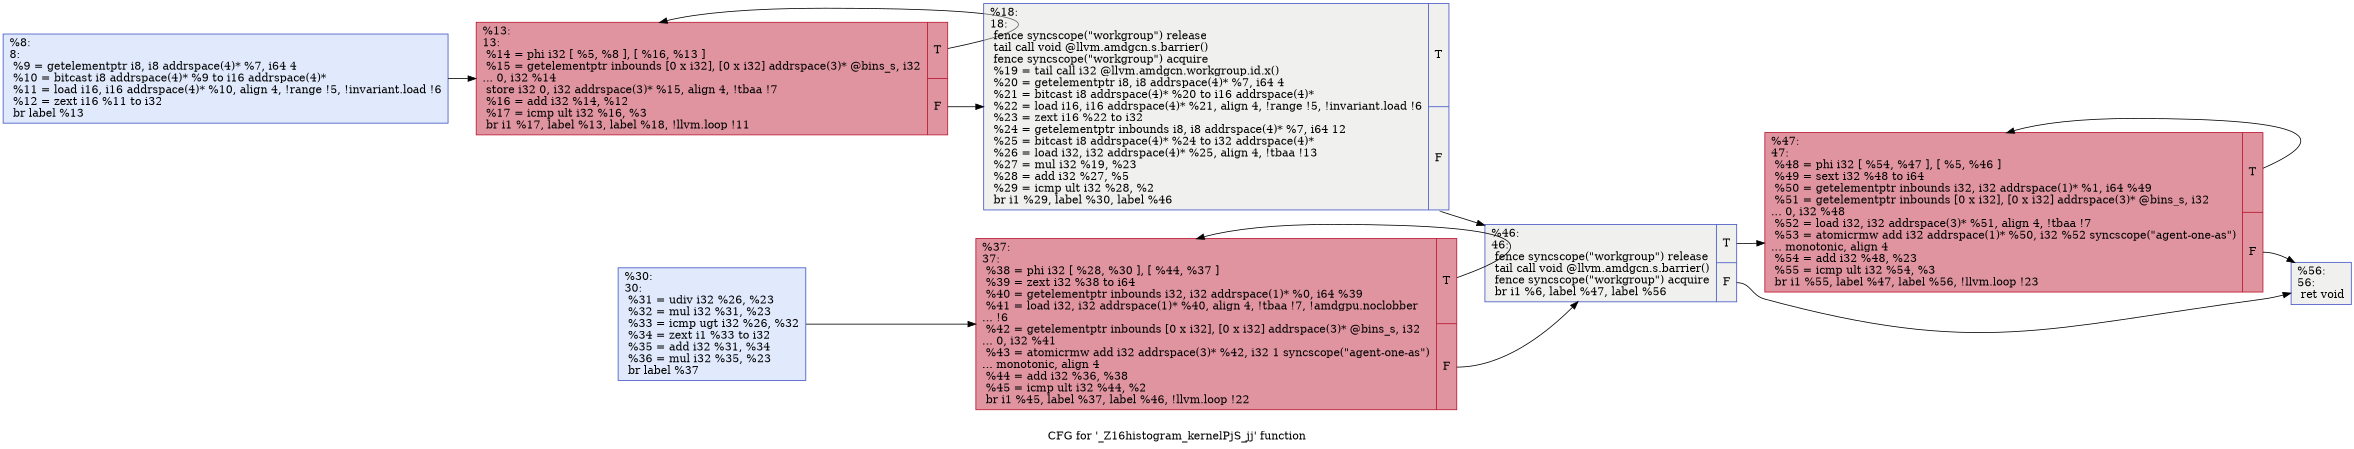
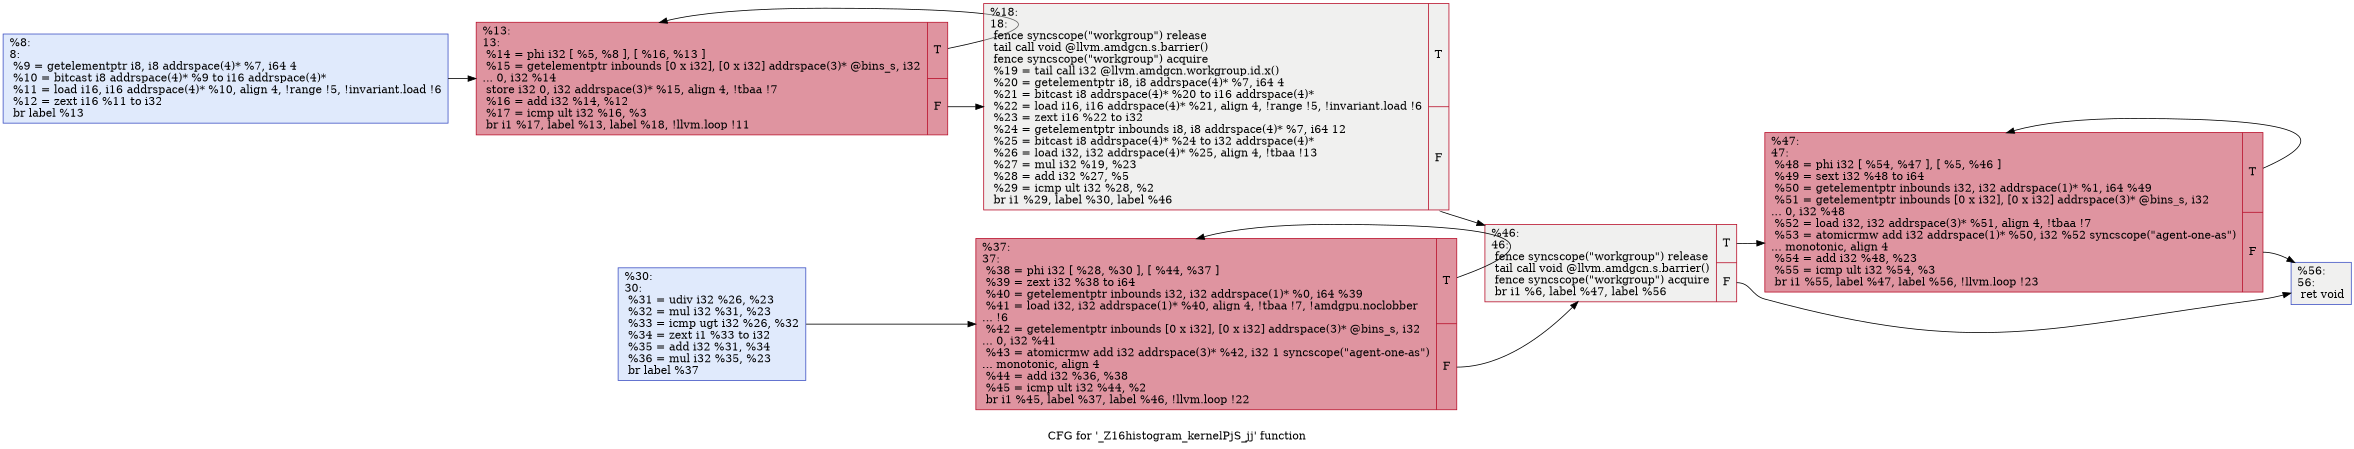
node "%18:": color #3d50c3ff -> #b70d28ff
node "%46:": color #3d50c3ff -> #b70d28ff
